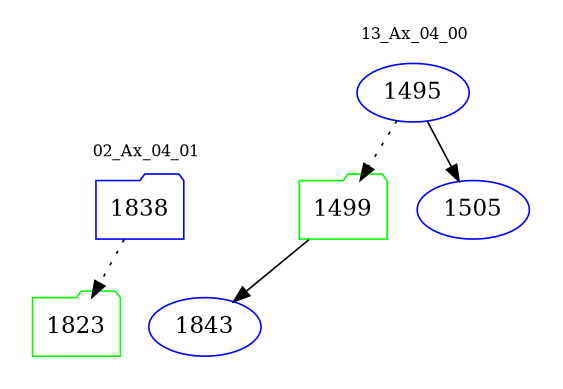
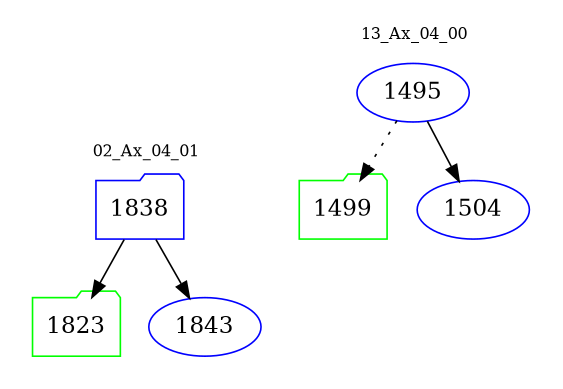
node "1505": label "1505" -> "1504"
edge "1838" -> "1823": style dotted -> solid
edge "1499" -> "1843": now "1838" -> "1843"
